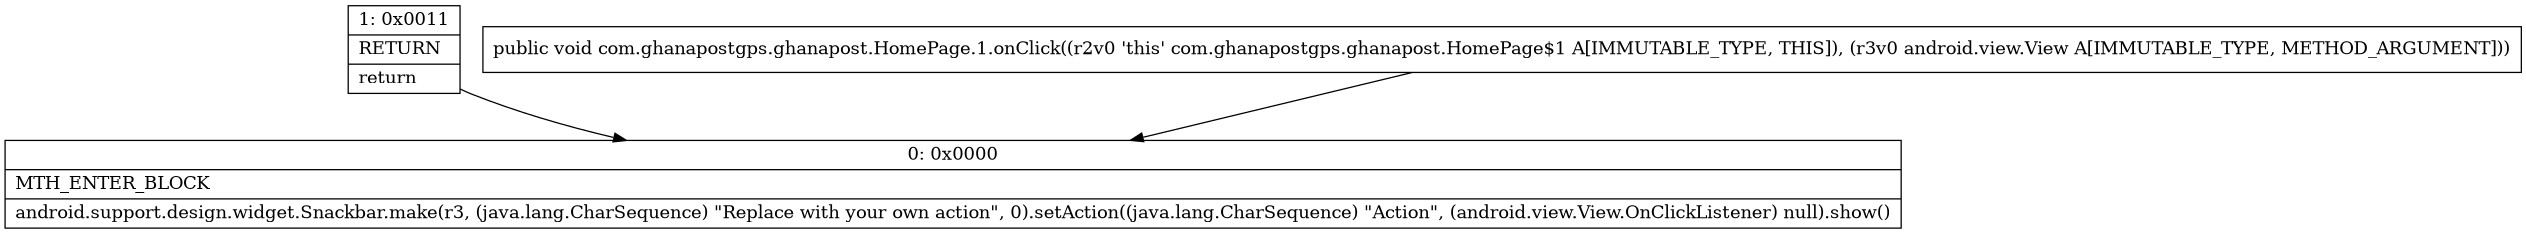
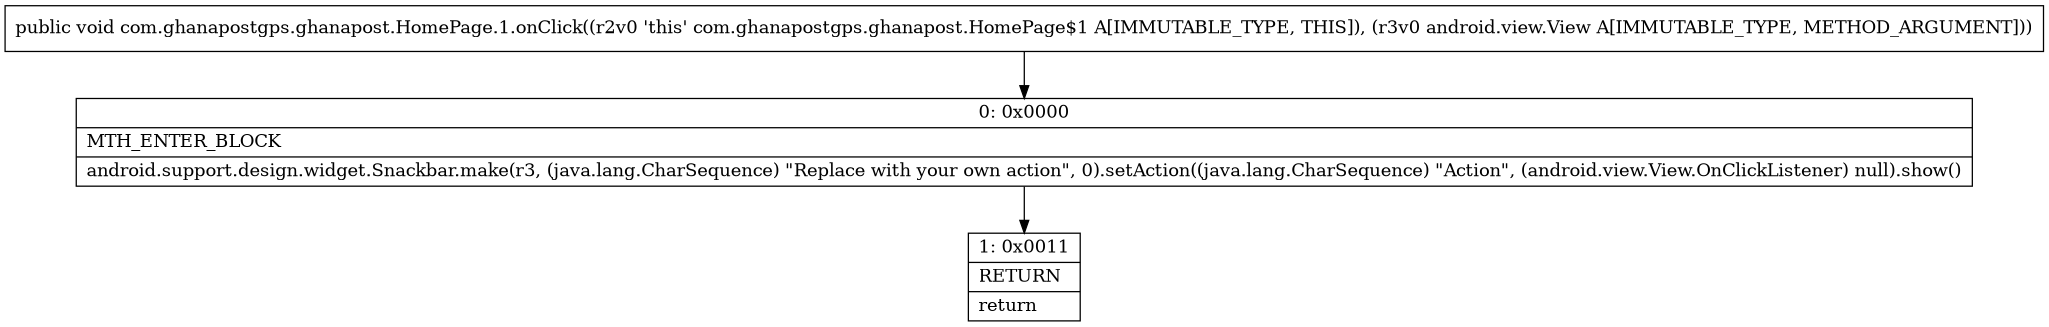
edge "1: 0x0011" -> "0: 0x0000": reversed
